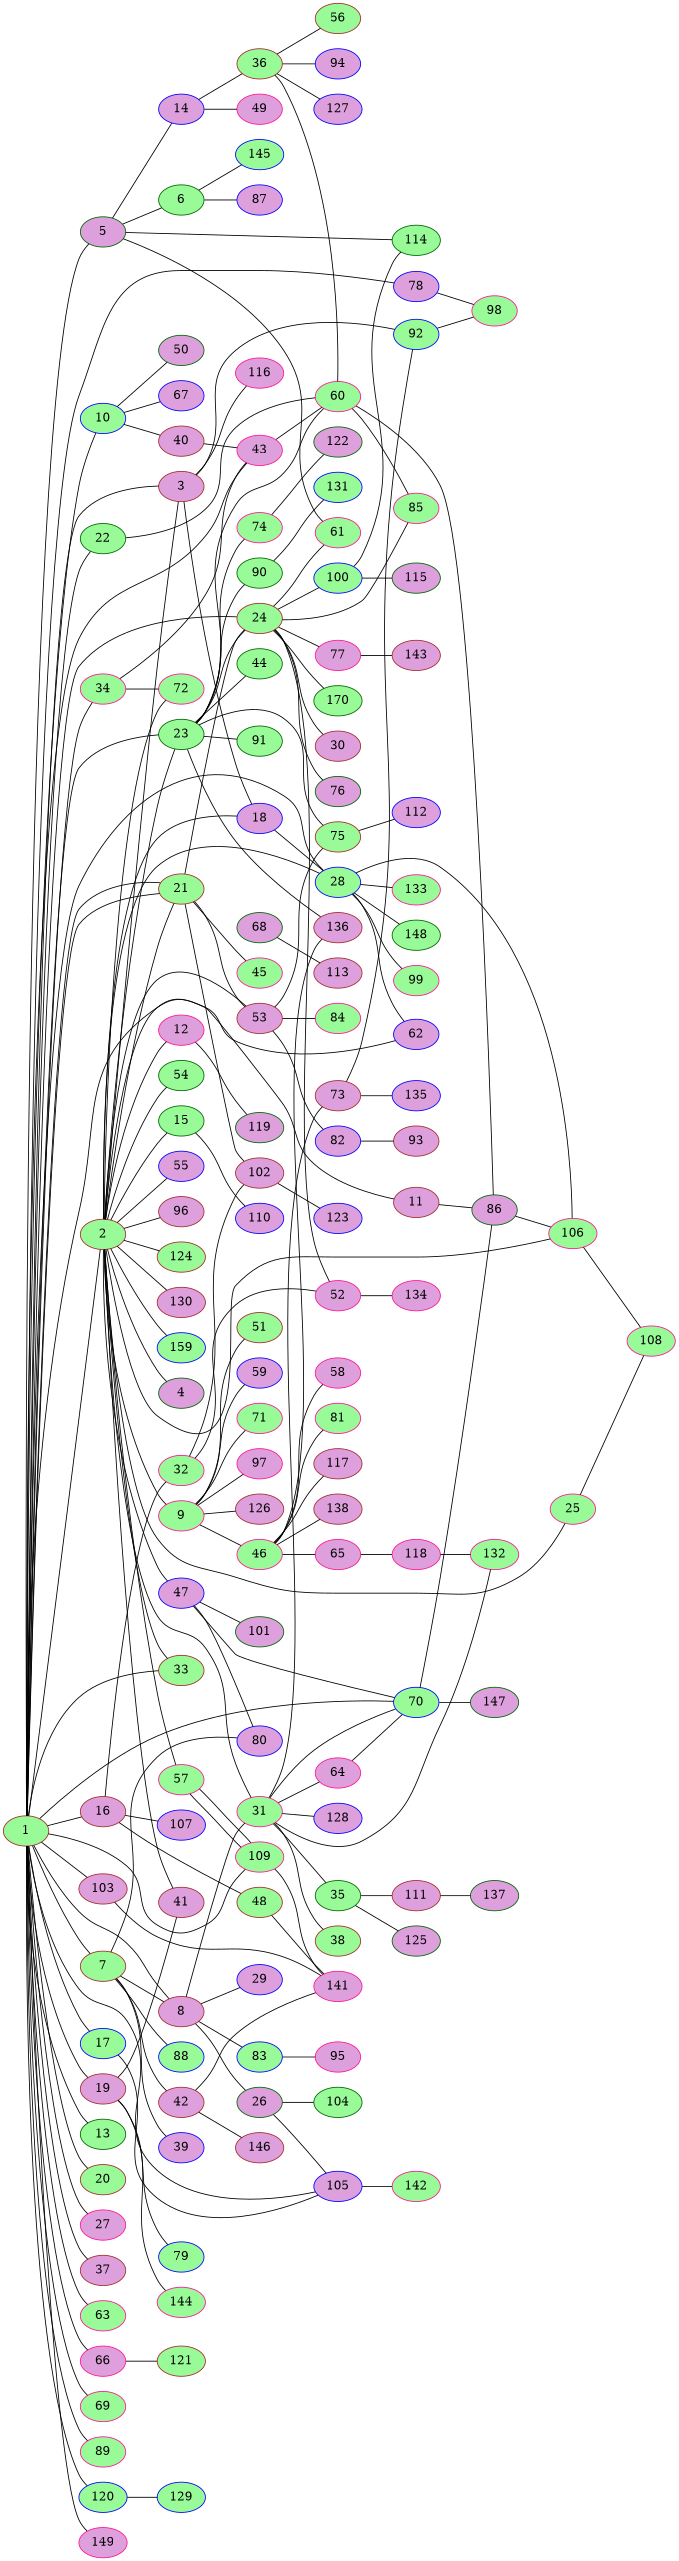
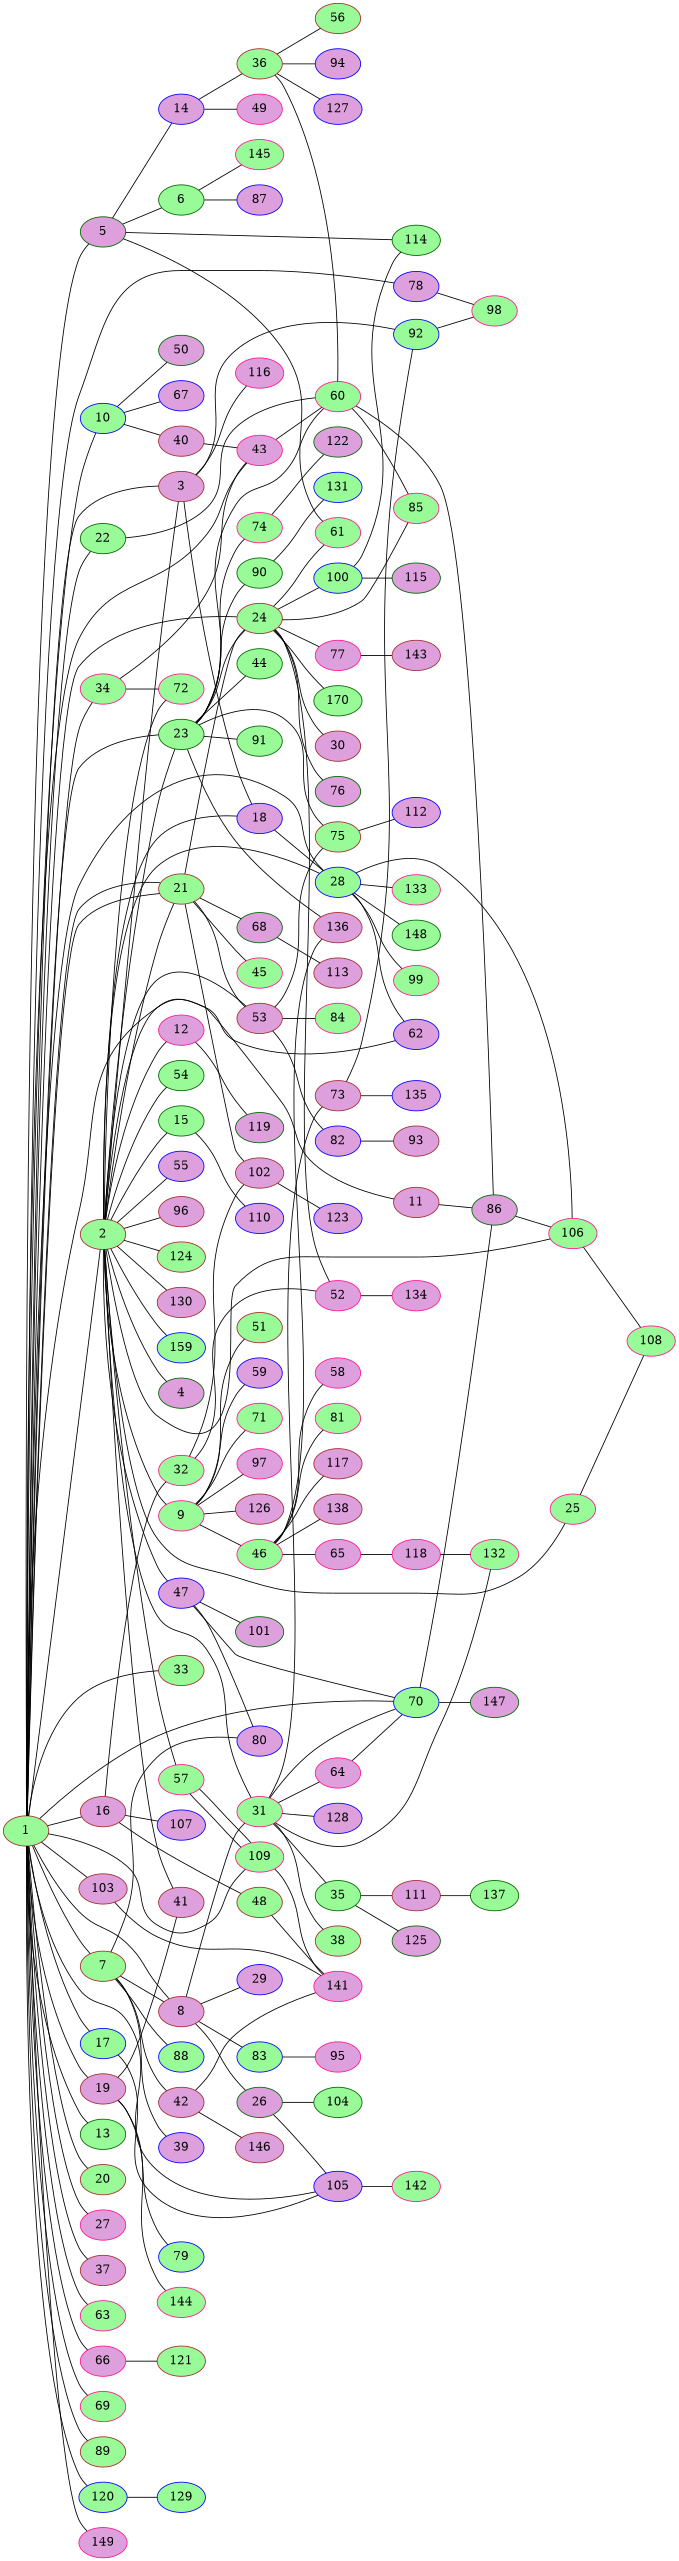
node "145": color blue -> deeppink
edge "21" -- "68": added
edge "2" -- "33": removed
node "137": fillcolor plum -> palegreen
node "89": color deeppink -> brown
